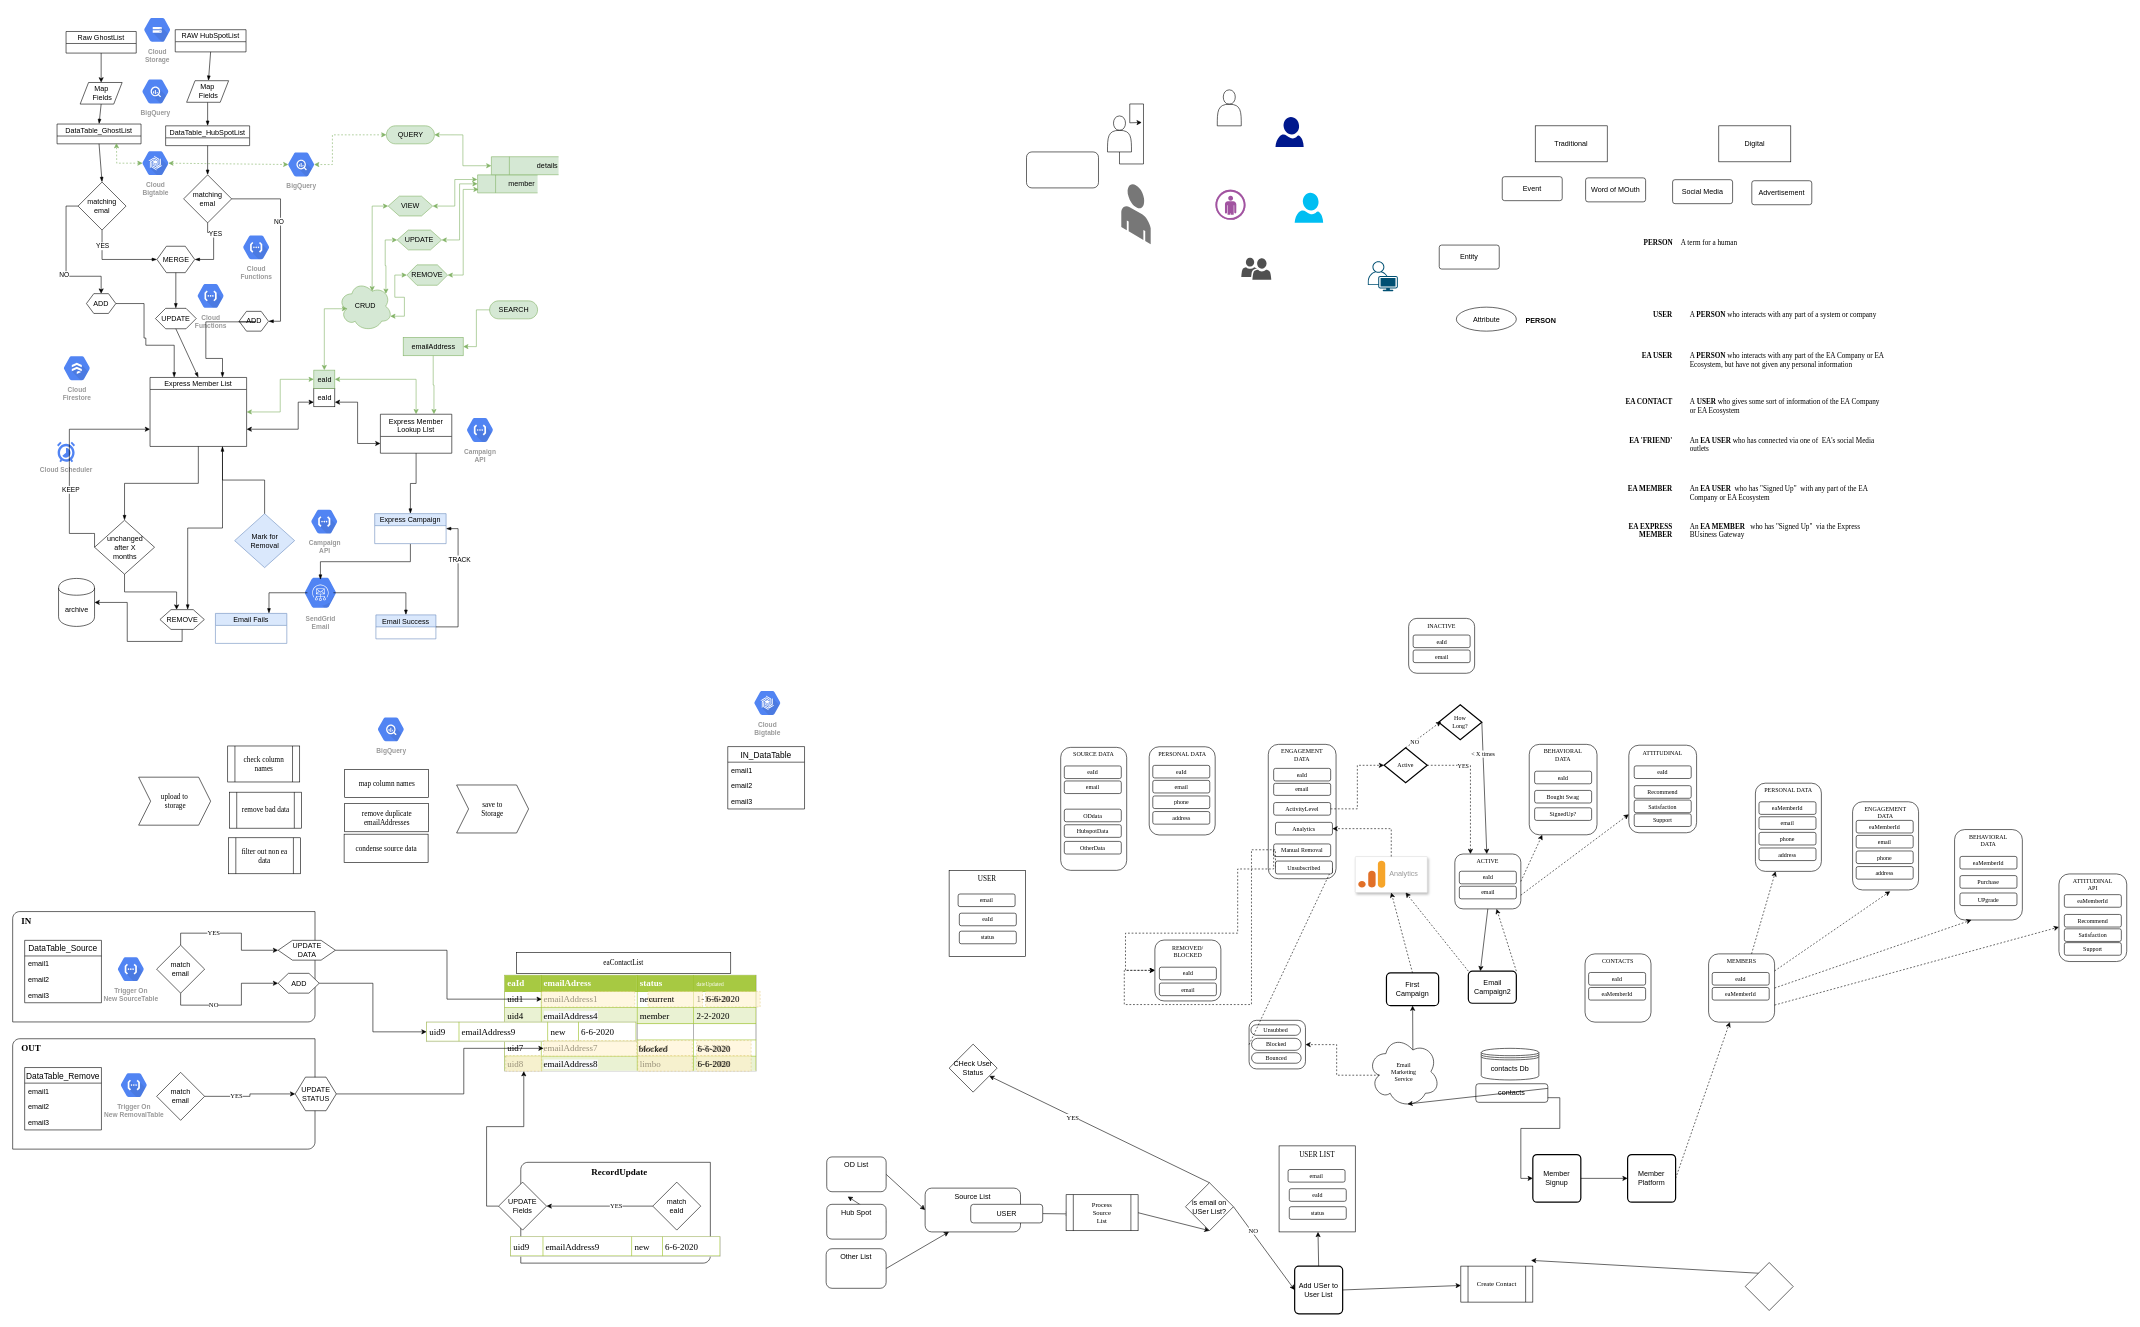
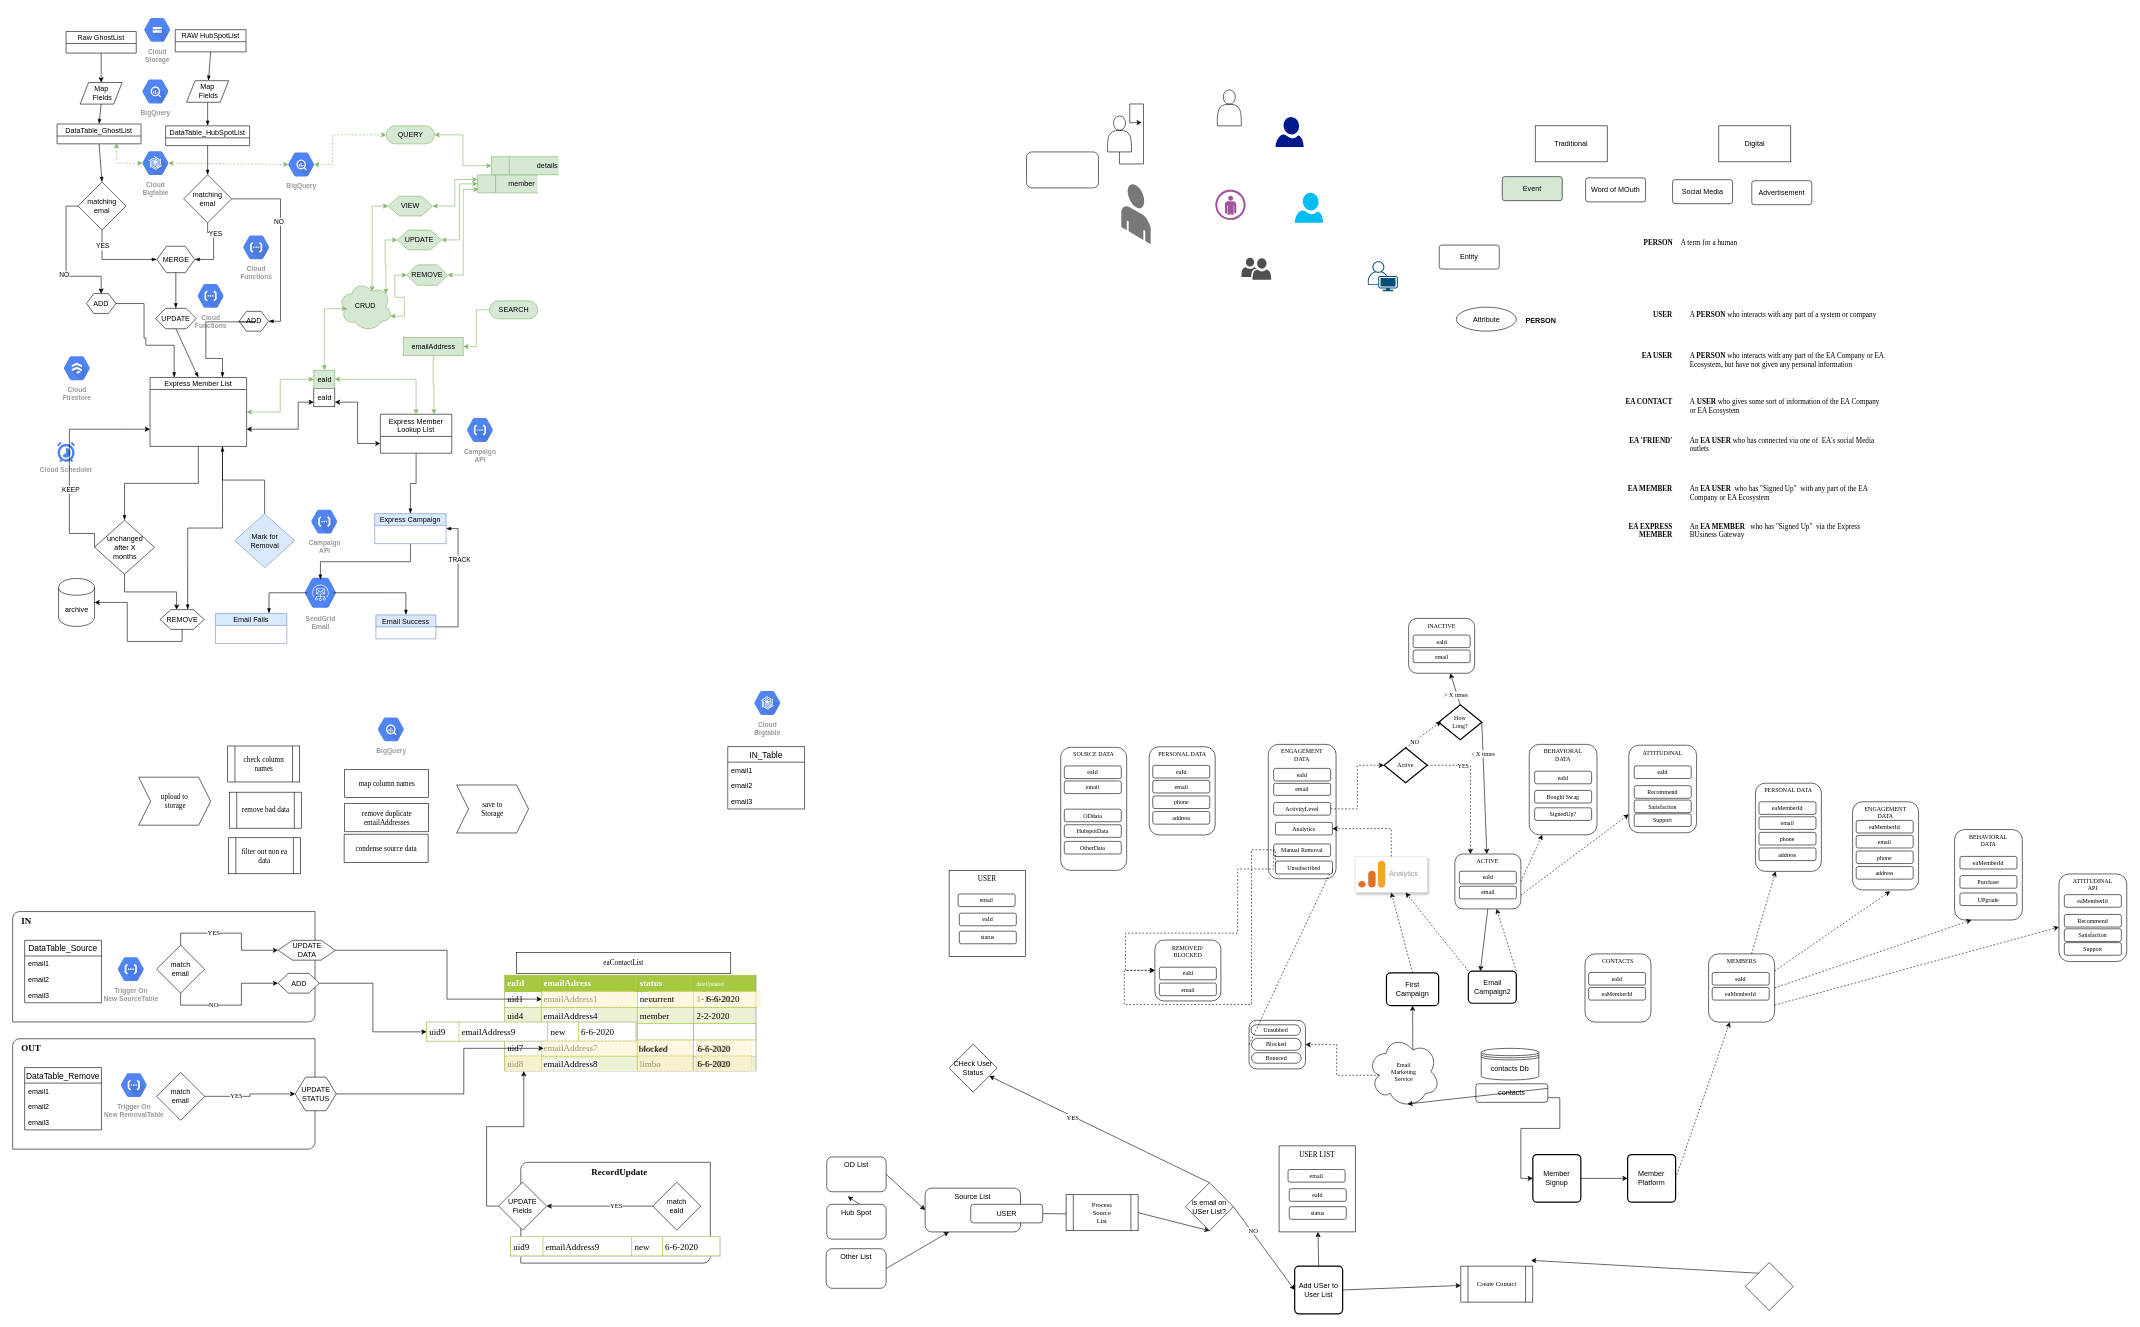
node "Event": fillcolor #ffffff -> #d5e8d4
edge "How Long?" -> "INACTIVE": added, label "> X times"
node "IN_DataTable": label "IN_DataTable" -> "IN_Table"
